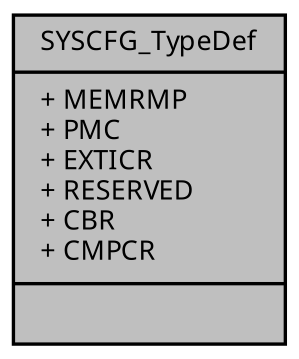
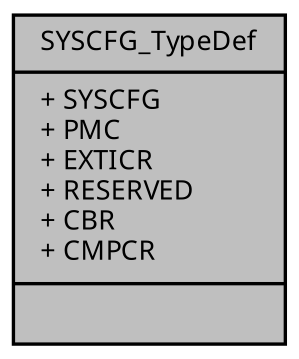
node "SYSCFG_TypeDef": text "+ MEMRMP" -> "+ SYSCFG"
